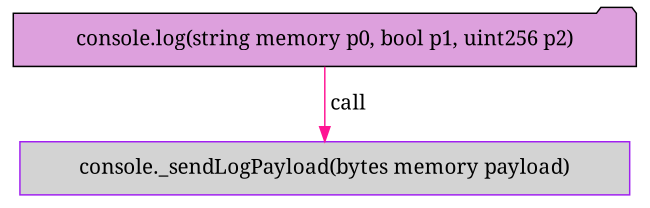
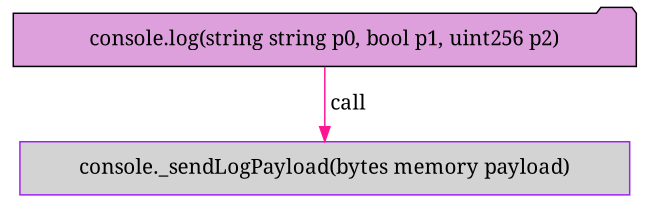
node "console.log(string memory p0, bool p1, uint256 p2)": label "console.log(string memory p0, bool p1, uint256 p2)" -> "console.log(string string p0, bool p1, uint256 p2)"
